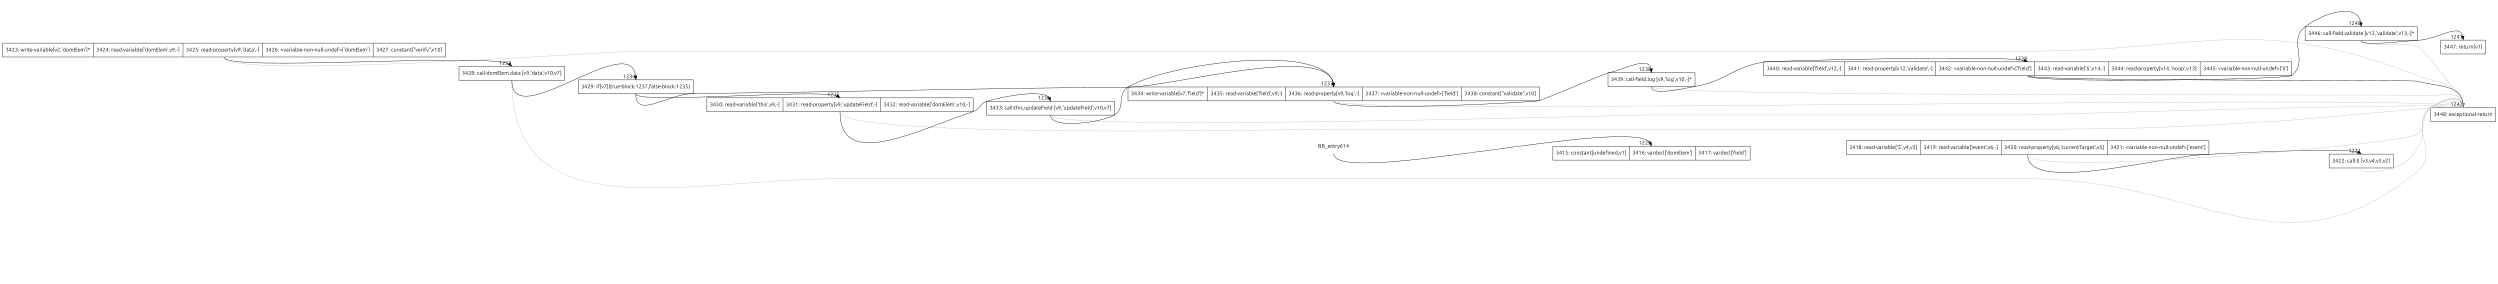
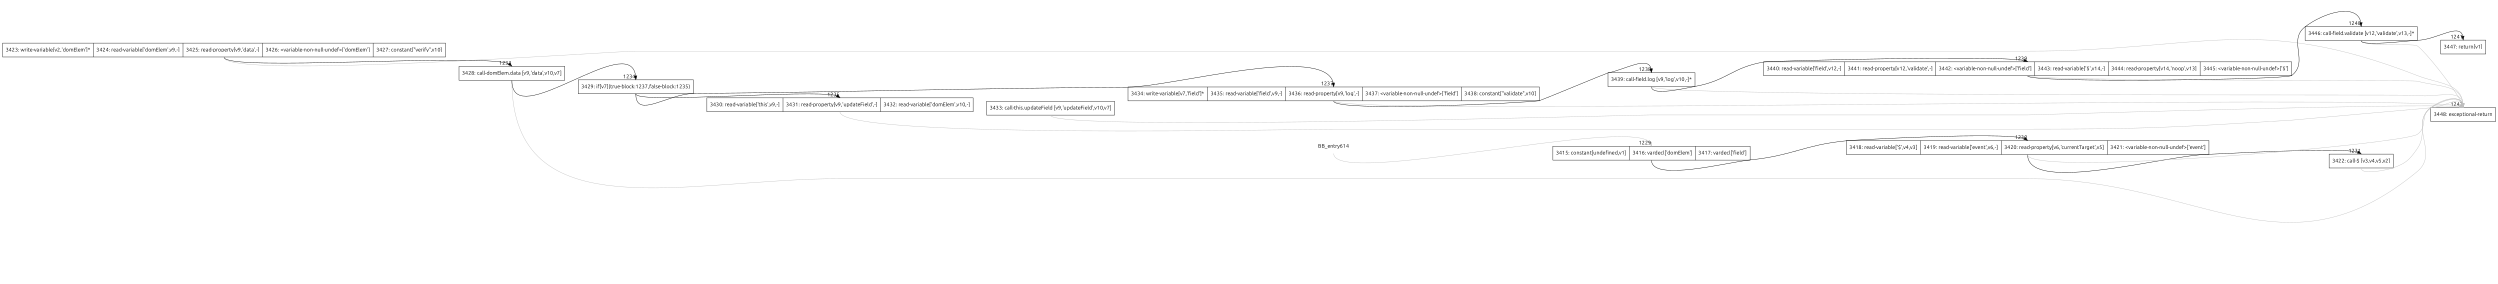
edge "3433: call-this.updateField [v9,'updateField',v10,v7]" -> "3434: write-variable[v7,'field']*": removed
edge "3440: read-variable['field',v12,-]" -> "3448: exceptional-return": color black -> gray
edge "3430: read-variable['this',v9,-]" -> "3433: call-this.updateField [v9,'updateField',v10,v7]": removed
edge "3415: constant[undefined,v1]" -> "3418: read-variable['$',v4,v3]": added
edge "BB_entry614" -> "3415: constant[undefined,v1]": color black -> gray
